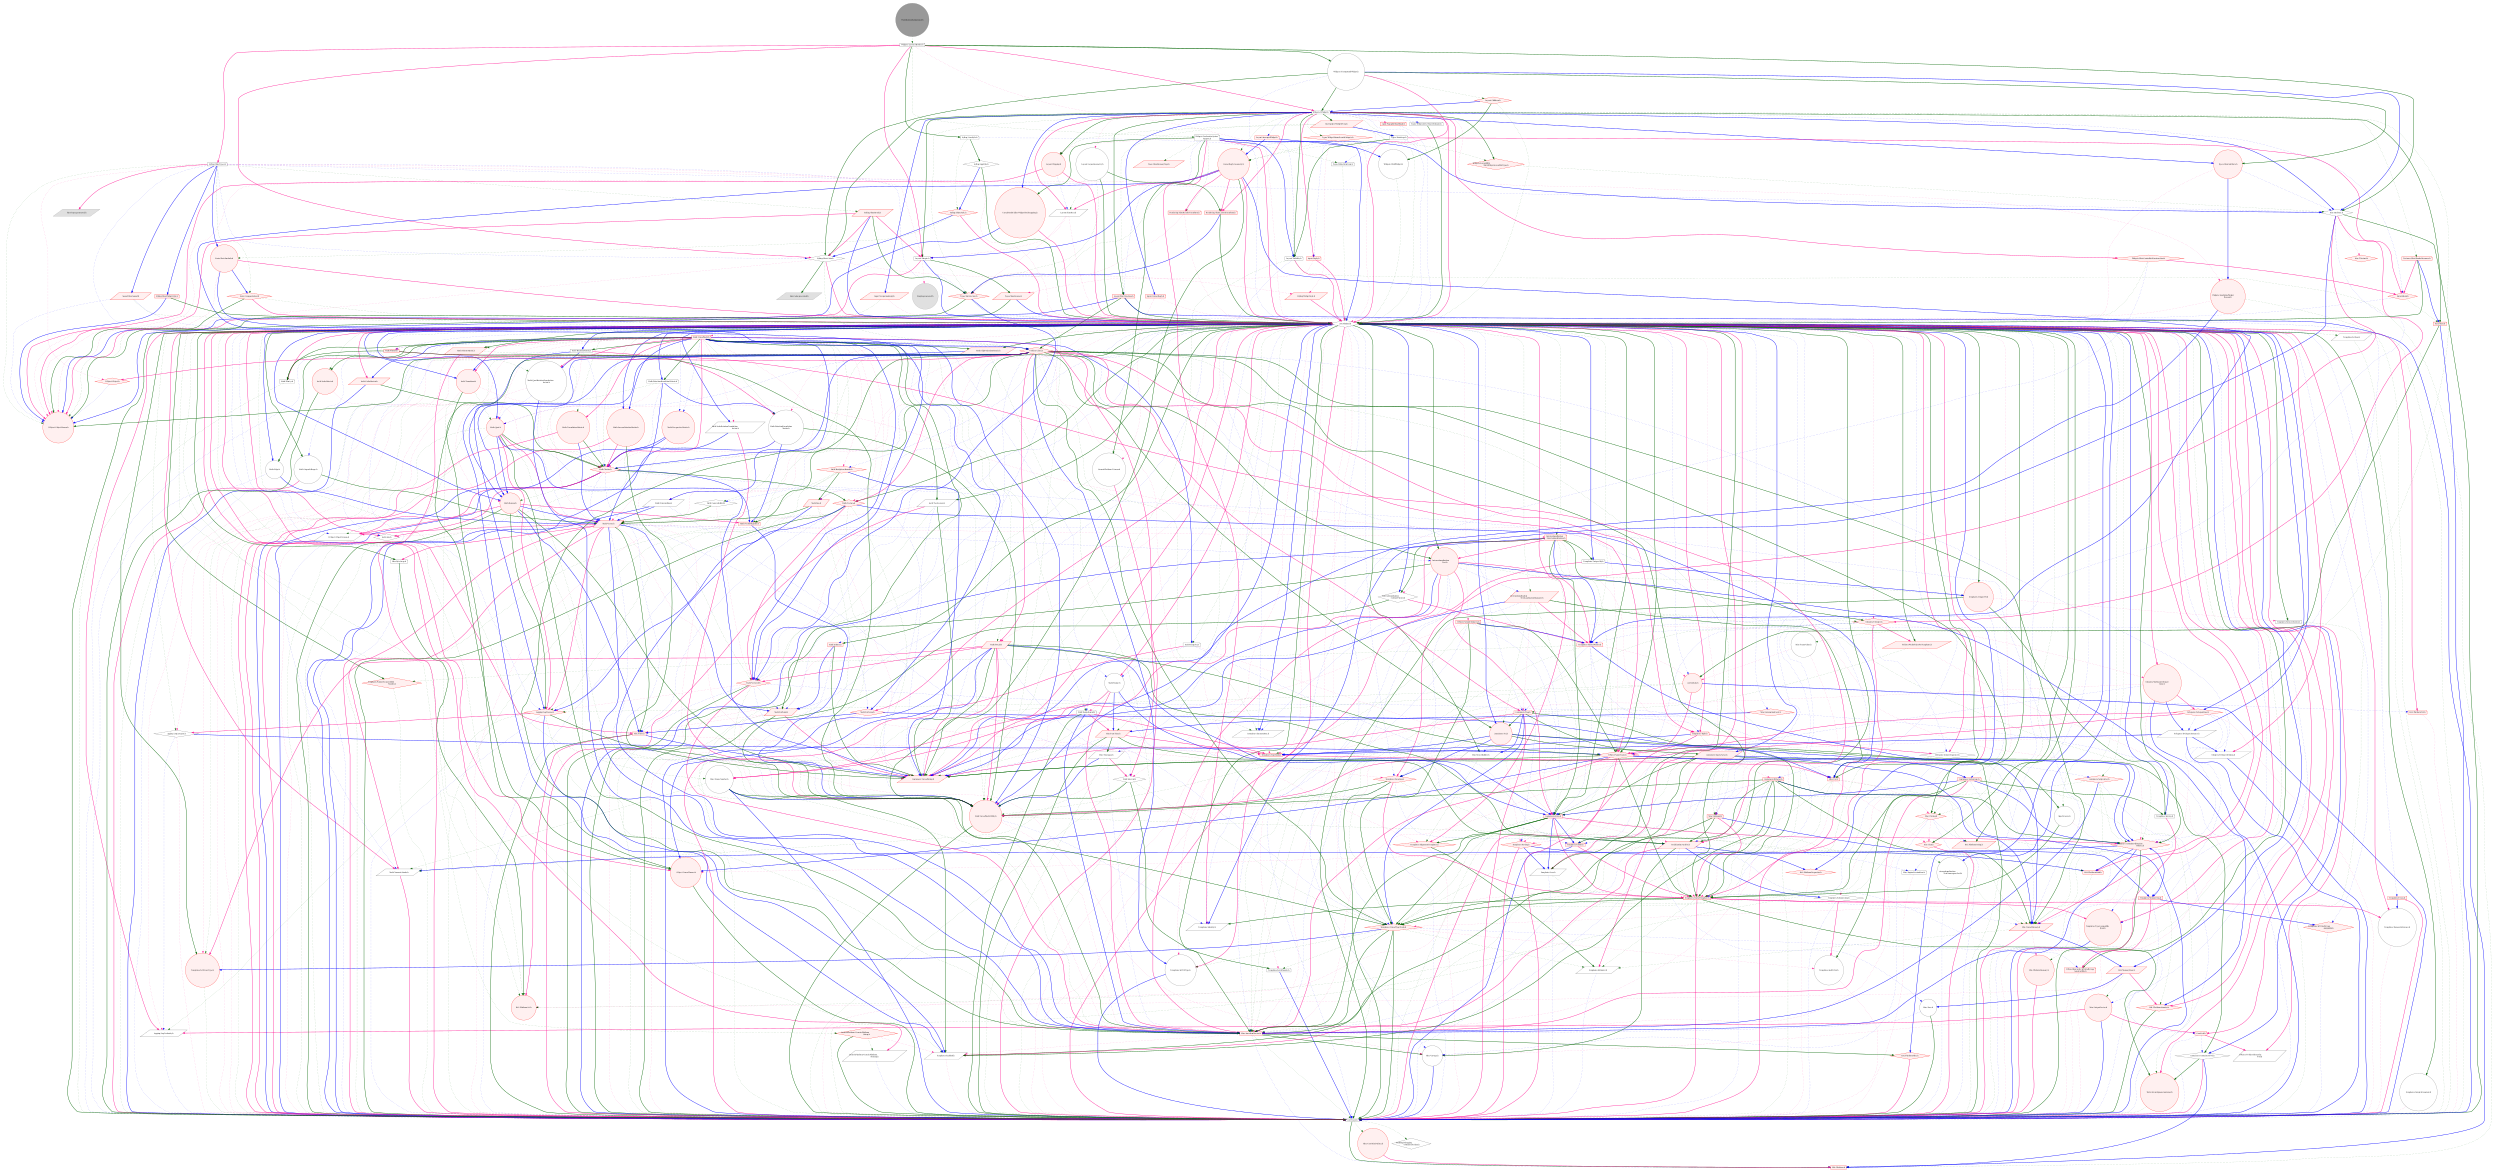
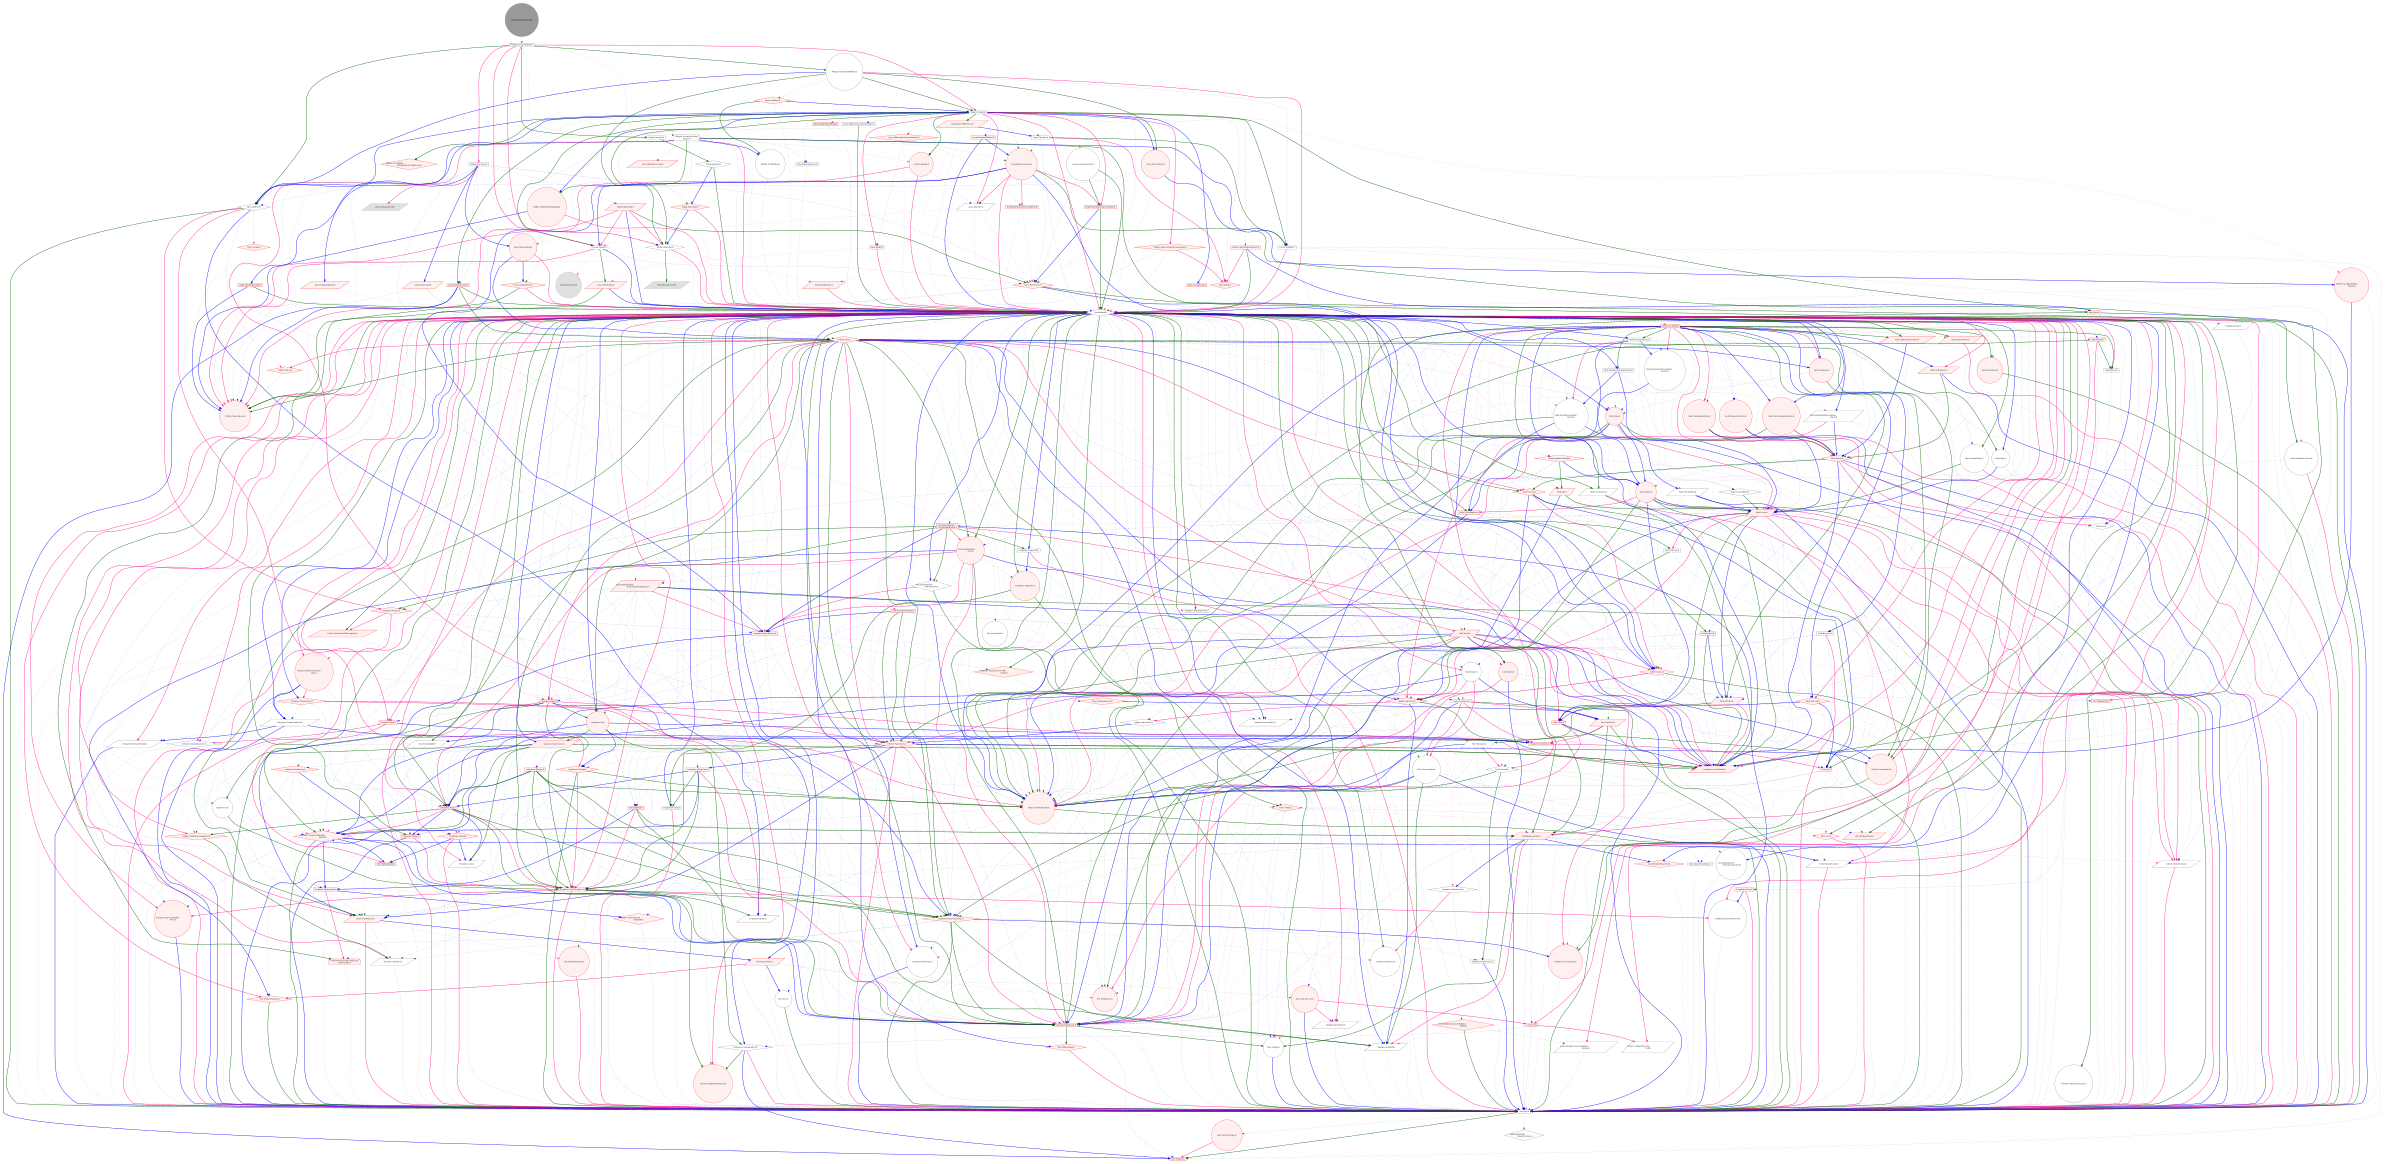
node "UnrealMathUtility/WidgetPixelSnapping.h": label "UnrealMathUtility/WidgetPixelSnapping.h" -> "Widgets/WidgetPixelSnapping.h"
edge "Containers/BitArray.h" -> "HAL/UnrealMemory.h": style bold -> dotted
edge "Serialization/Archive.h" -> "UObject/UnrealNames.h": now "Serialization/Archive.h" -> "UObject/ObjectVersion.h"
